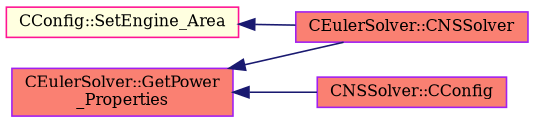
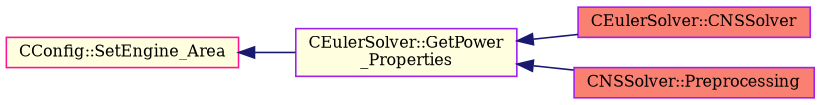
edge "CEulerSolver::CNSSolver" -> "CConfig::SetEngine_Area": now "CEulerSolver::GetPower _Properties" -> "CConfig::SetEngine_Area"
node "CEulerSolver::GetPower _Properties": fillcolor salmon -> lightyellow
node "CNSSolver::CConfig": label "CNSSolver::CConfig" -> "CNSSolver::Preprocessing"
